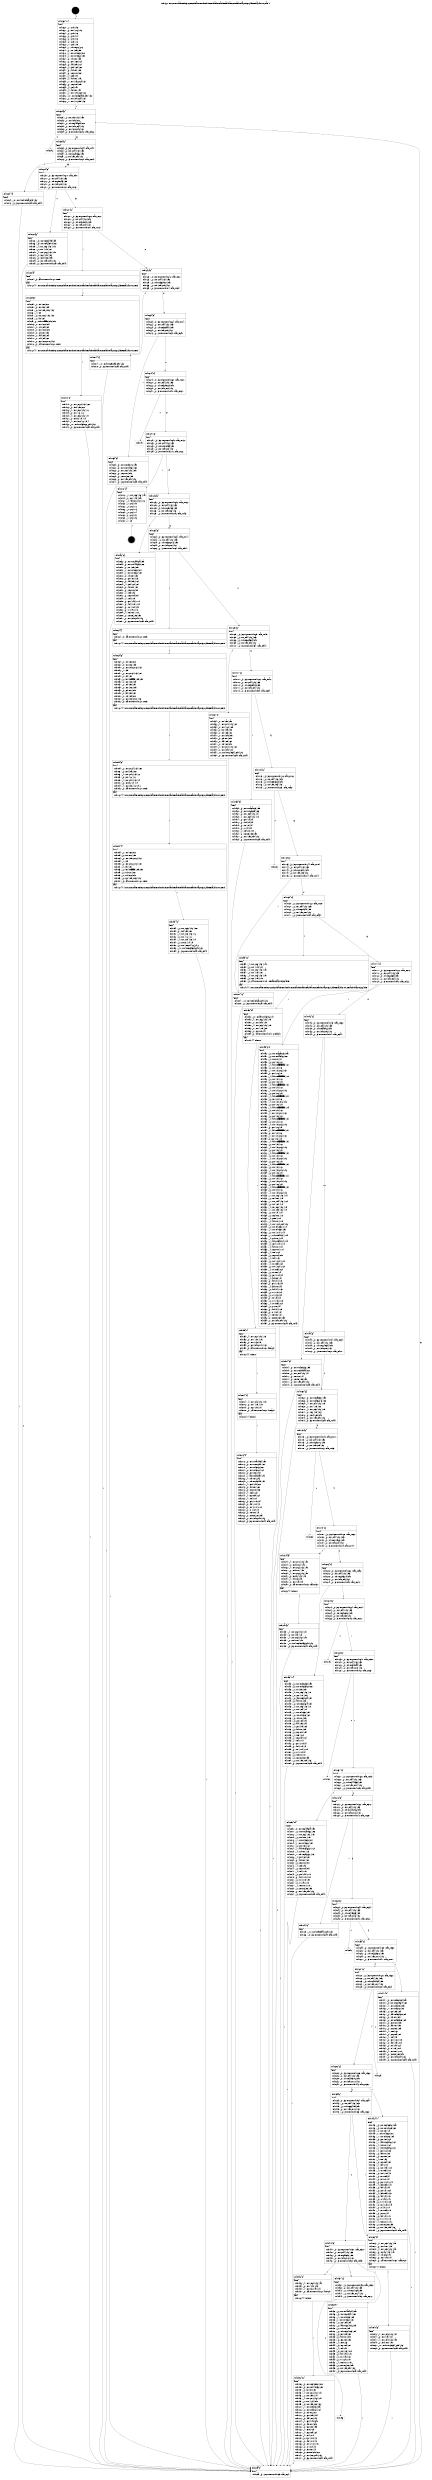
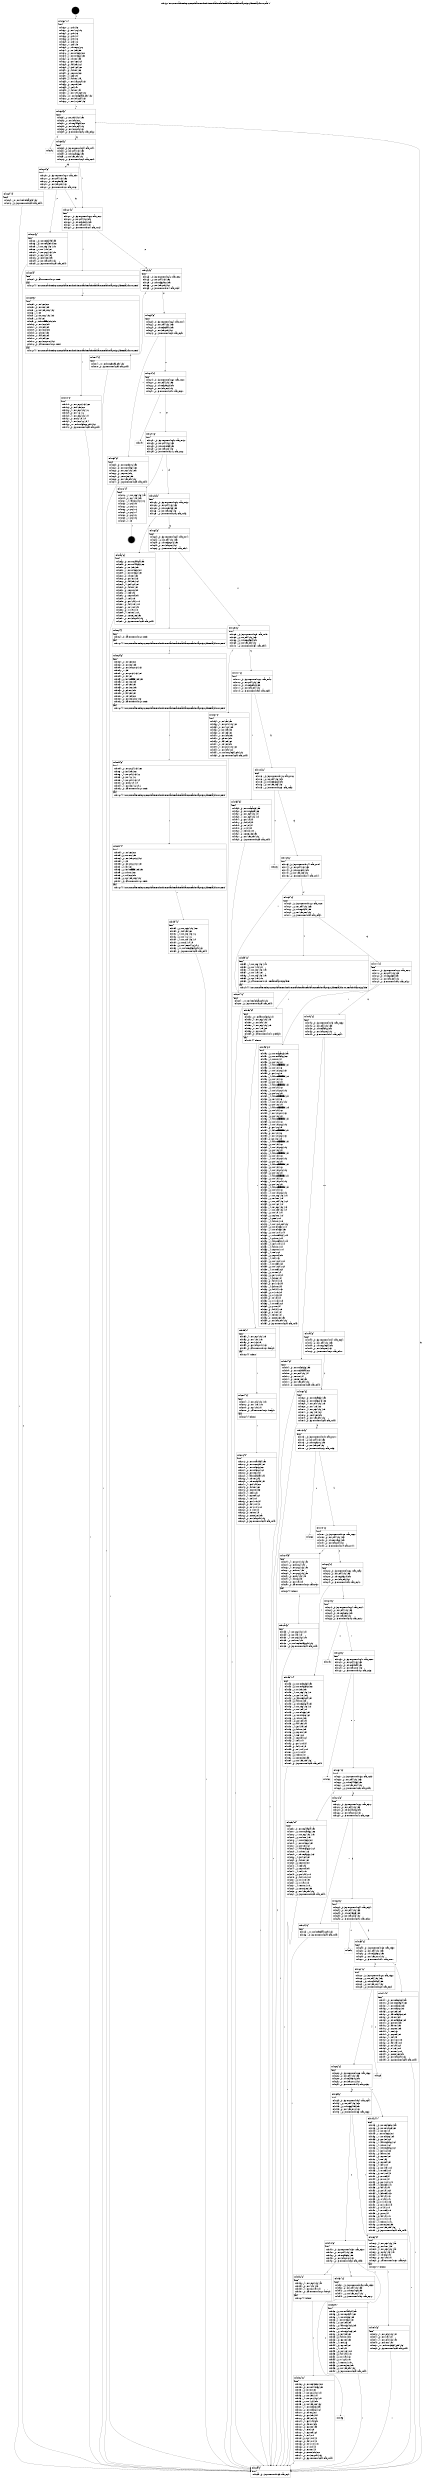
edge "0x4015ef [28]" -> "0x402169 [15]": now "0x4015ef [28]" -> "0x401627 [28]"
